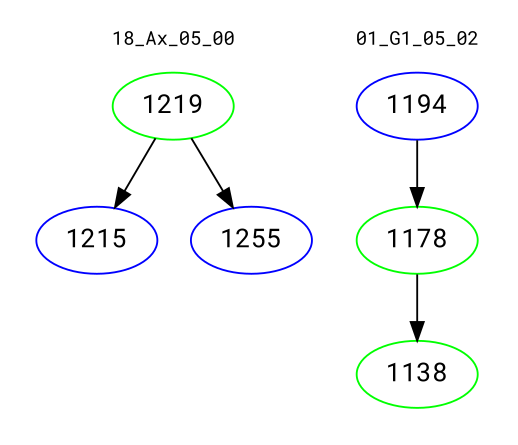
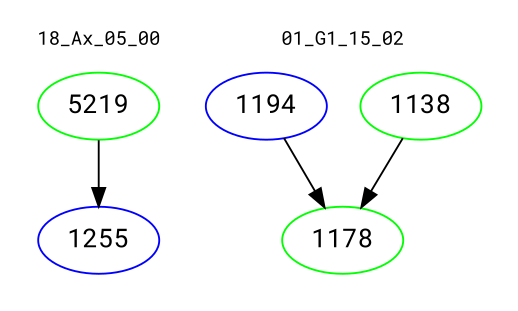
cluster "01_G1_05_02": label "01_G1_05_02" -> "01_G1_15_02"
node "1219": label "1219" -> "5219"
node "1215": removed
edge "1178" -> "1138": reversed
